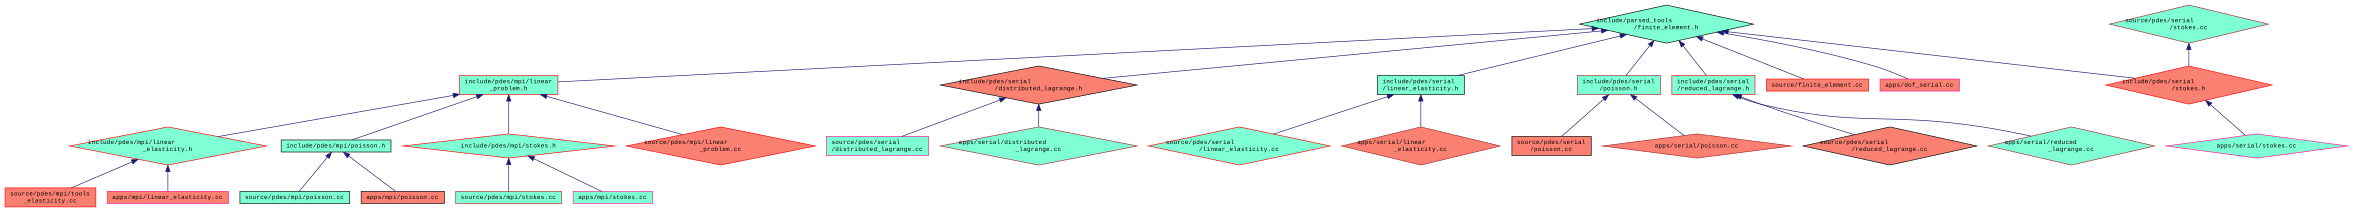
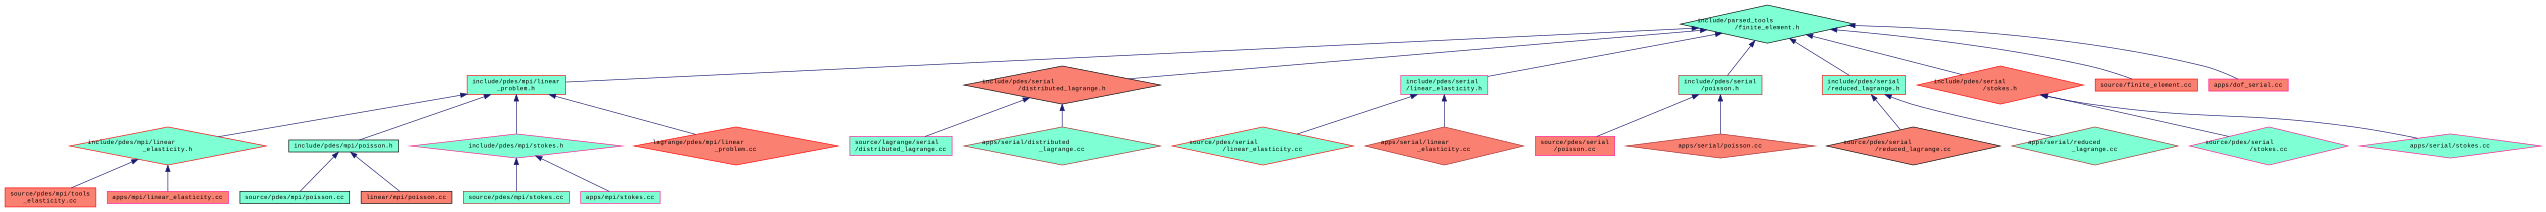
node "source/pdes/serial /stokes.cc": color brown -> deeppink
edge "include/pdes/serial /stokes.h" -> "source/pdes/serial /stokes.cc": reversed
node "include/pdes/serial /linear_elasticity.h": color black -> deeppink
node "include/pdes/mpi/stokes.h": color red -> deeppink
node "source/pdes/mpi/linear _problem.cc": label "source/pdes/mpi/linear _problem.cc" -> "lagrange/pdes/mpi/linear _problem.cc"
node "source/pdes/serial /distributed_lagrange.cc": label "source/pdes/serial /distributed_lagrange.cc" -> "source/lagrange/serial /distributed_lagrange.cc"
node "source/pdes/serial /poisson.cc": color black -> deeppink
node "apps/mpi/poisson.cc": label "apps/mpi/poisson.cc" -> "linear/mpi/poisson.cc"
